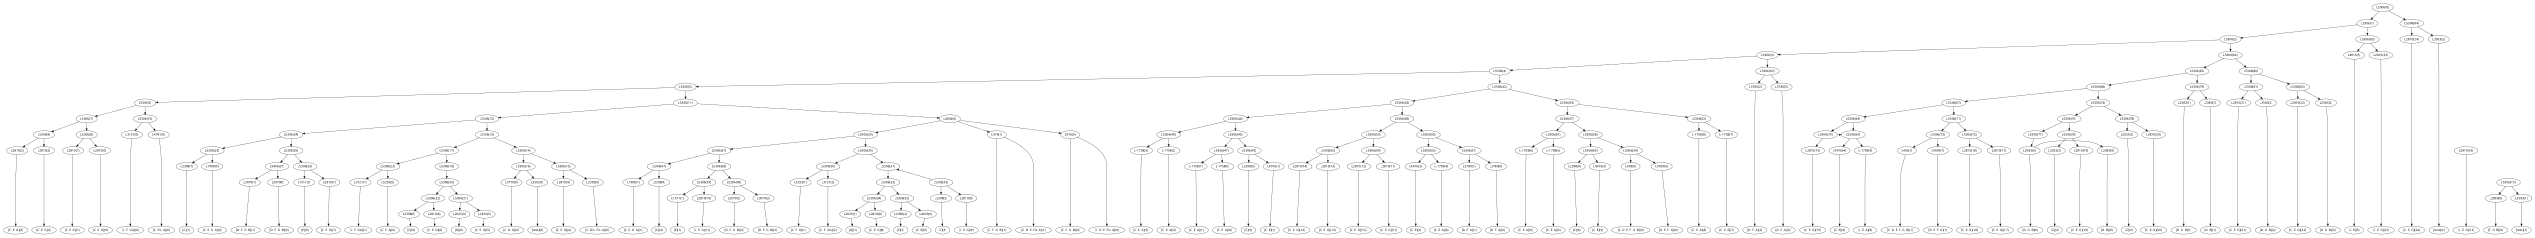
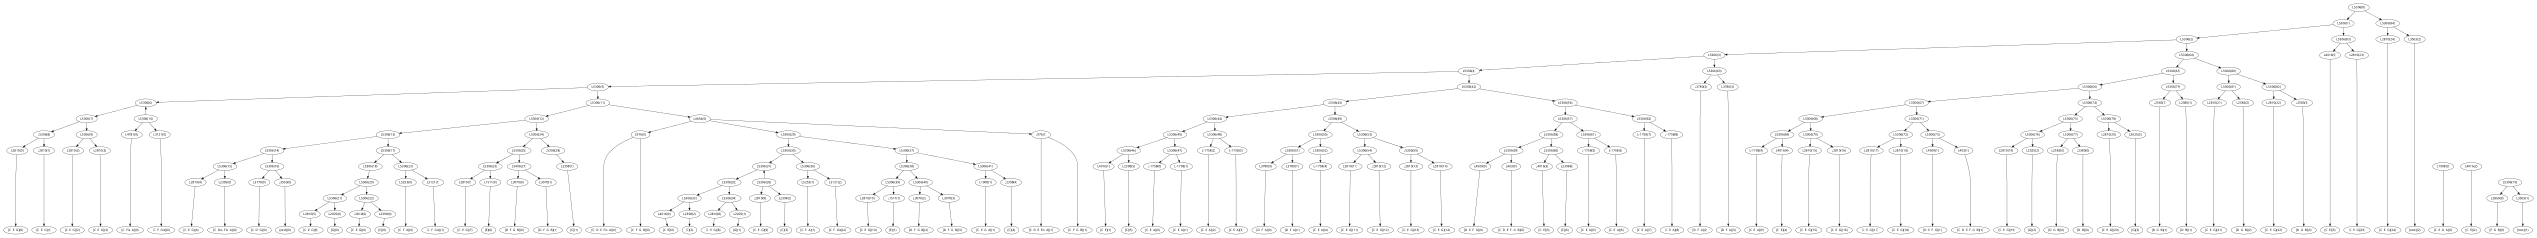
edge "L5306(6)" -> "L5306(10)": reversed
edge "L5306(70)" -> "L5306(69)": now "L5306(70)" -> "L2810(16)"
edge "L2583(0)" -> "L2380(0)": now "L5306(77)" -> "L2380(0)"
edge "L5306(28)" -> "L1908(0)": removed
edge "L5306(52)" -> "L4016(2)": removed
